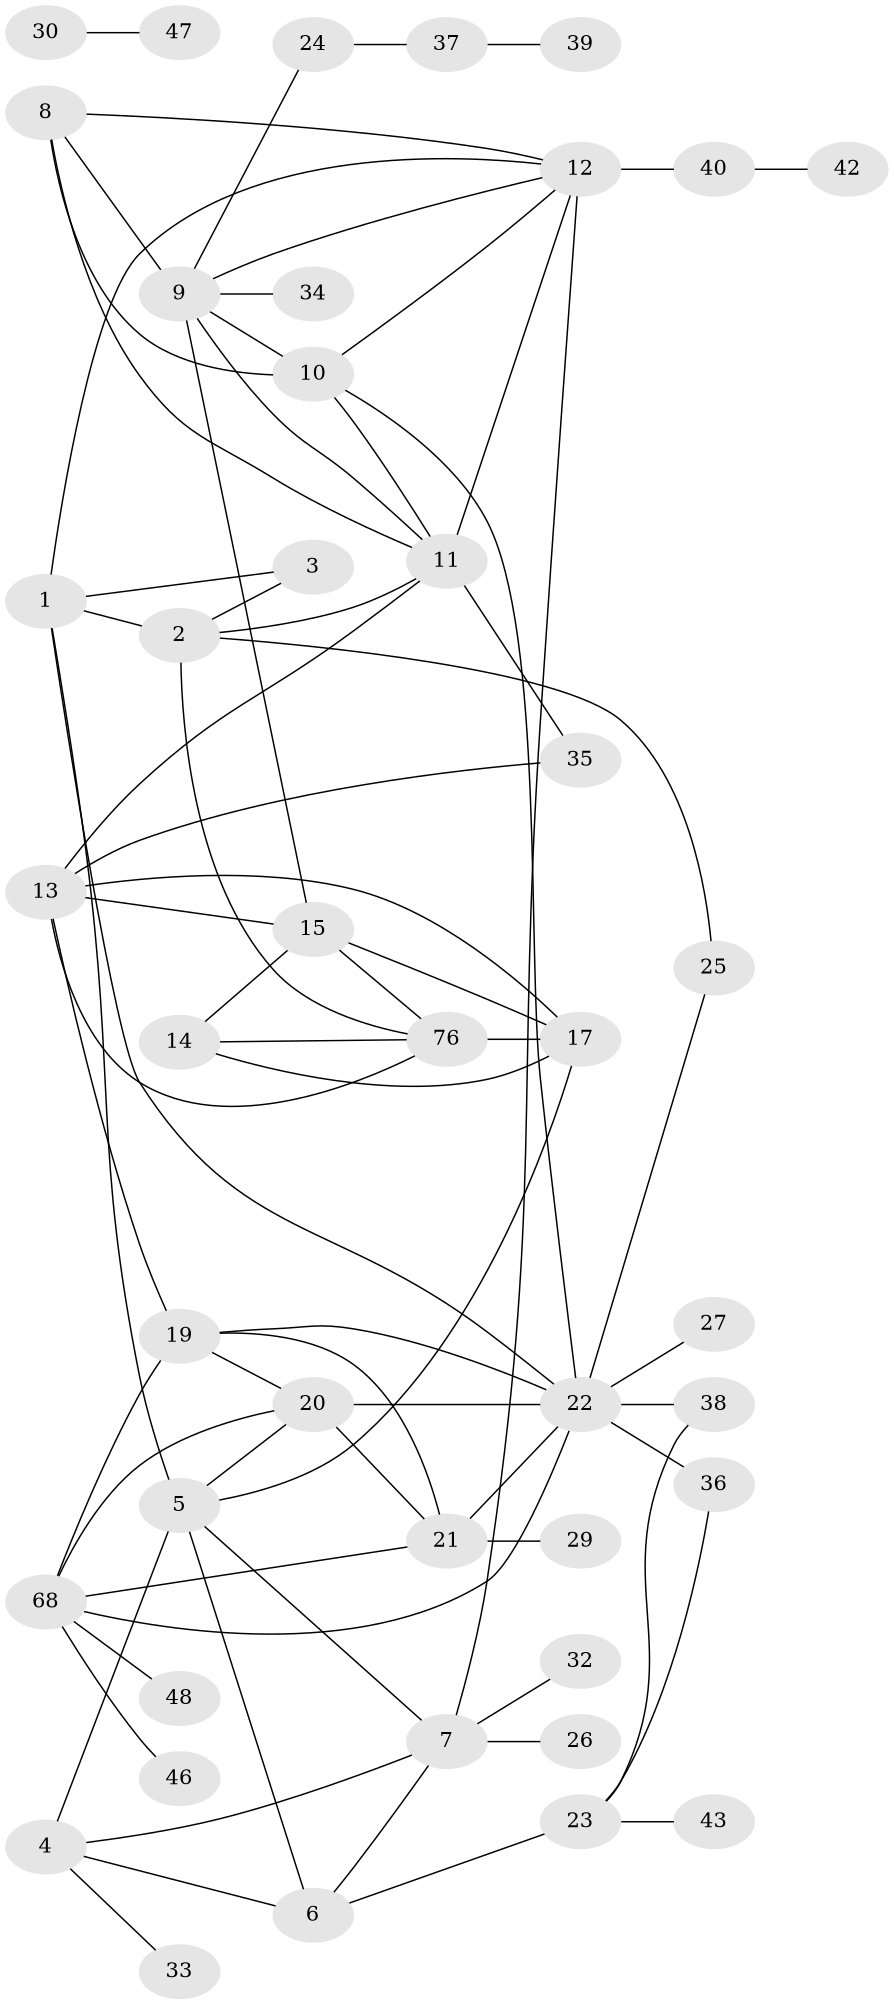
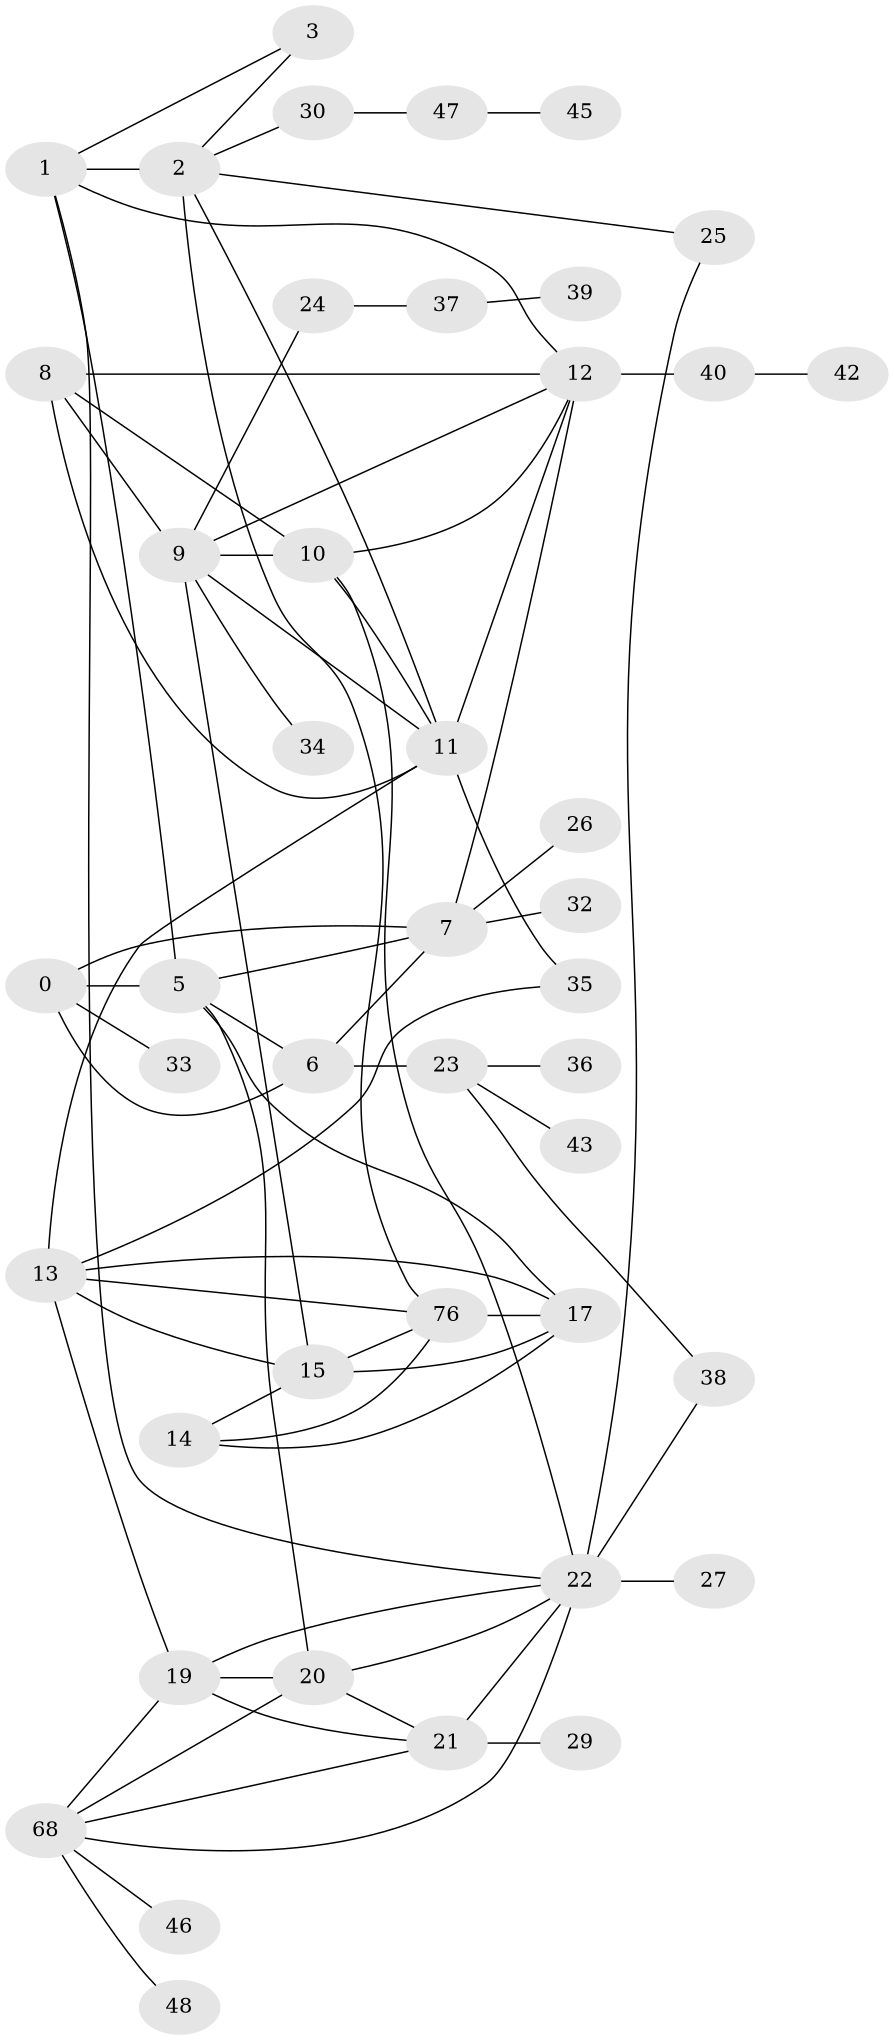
node "45": added
edge "30" -- "2": added
edge "22" -- "36": removed
node "4": label "4" -> "0"
